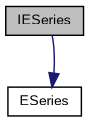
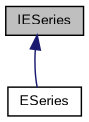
edge "IESeries" -> "ESeries": reversed
